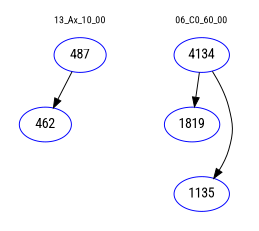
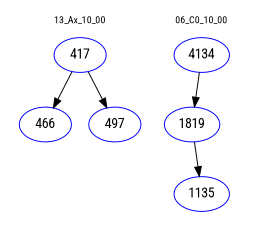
cluster "06_C0_60_00": label "06_C0_60_00" -> "06_C0_10_00"
node "487": label "487" -> "417"
edge "4134" -> "1135": now "1819" -> "1135"
node "462": label "462" -> "466"
node "497": added
